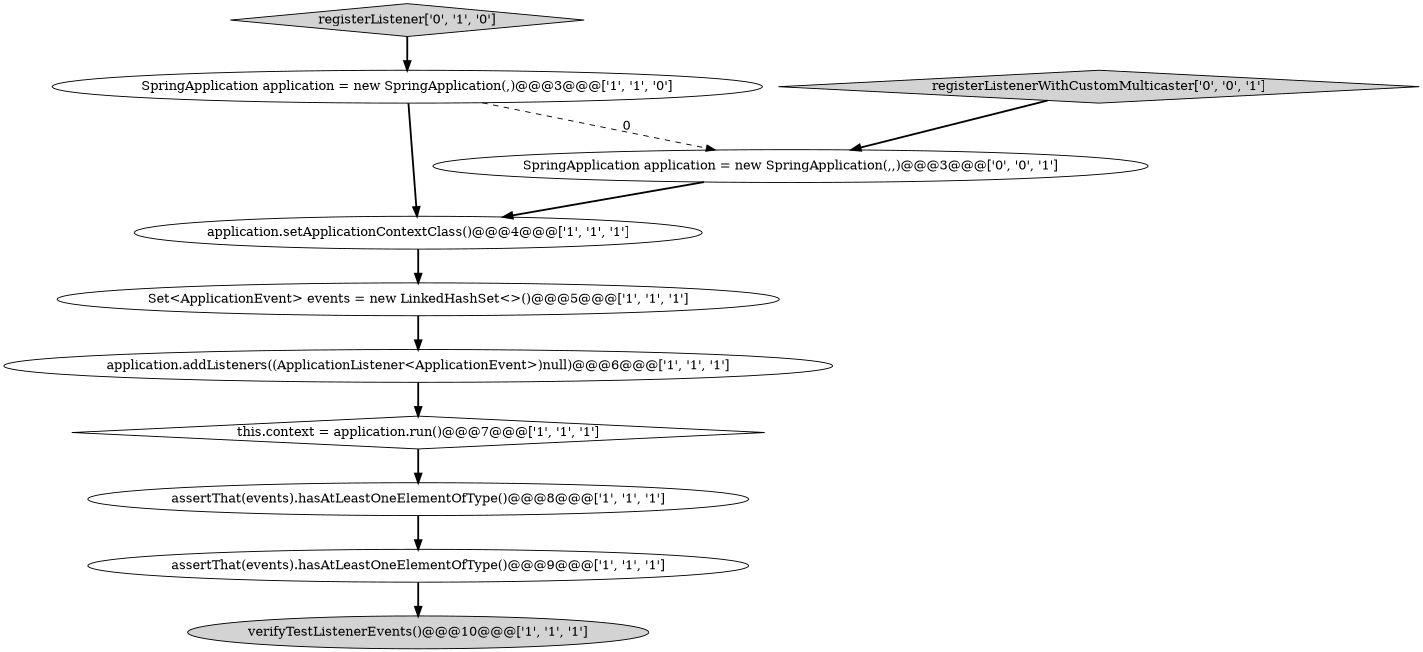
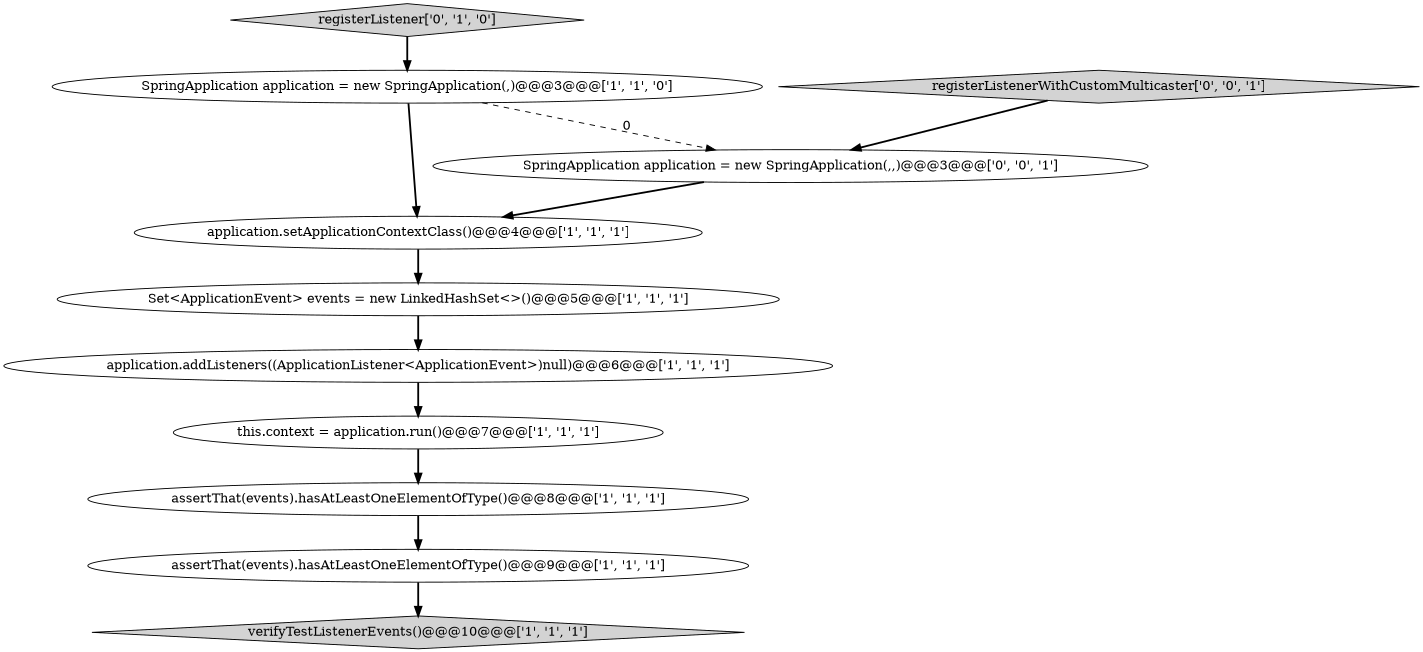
node "this.context = application.run()@@@7@@@['1', '1', '1']": shape diamond -> ellipse
node "verifyTestListenerEvents()@@@10@@@['1', '1', '1']": shape ellipse -> diamond
